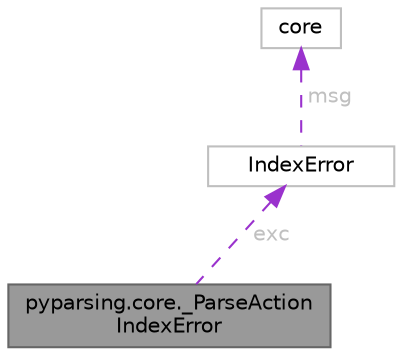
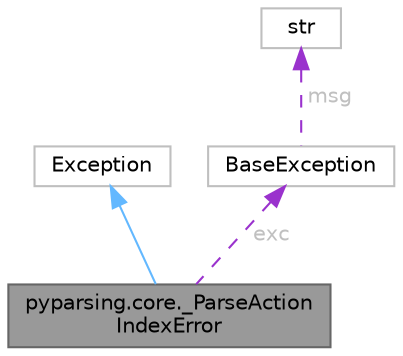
node "core": label "core" -> "str"
node "Exception": added
node "IndexError": label "IndexError" -> "BaseException"
